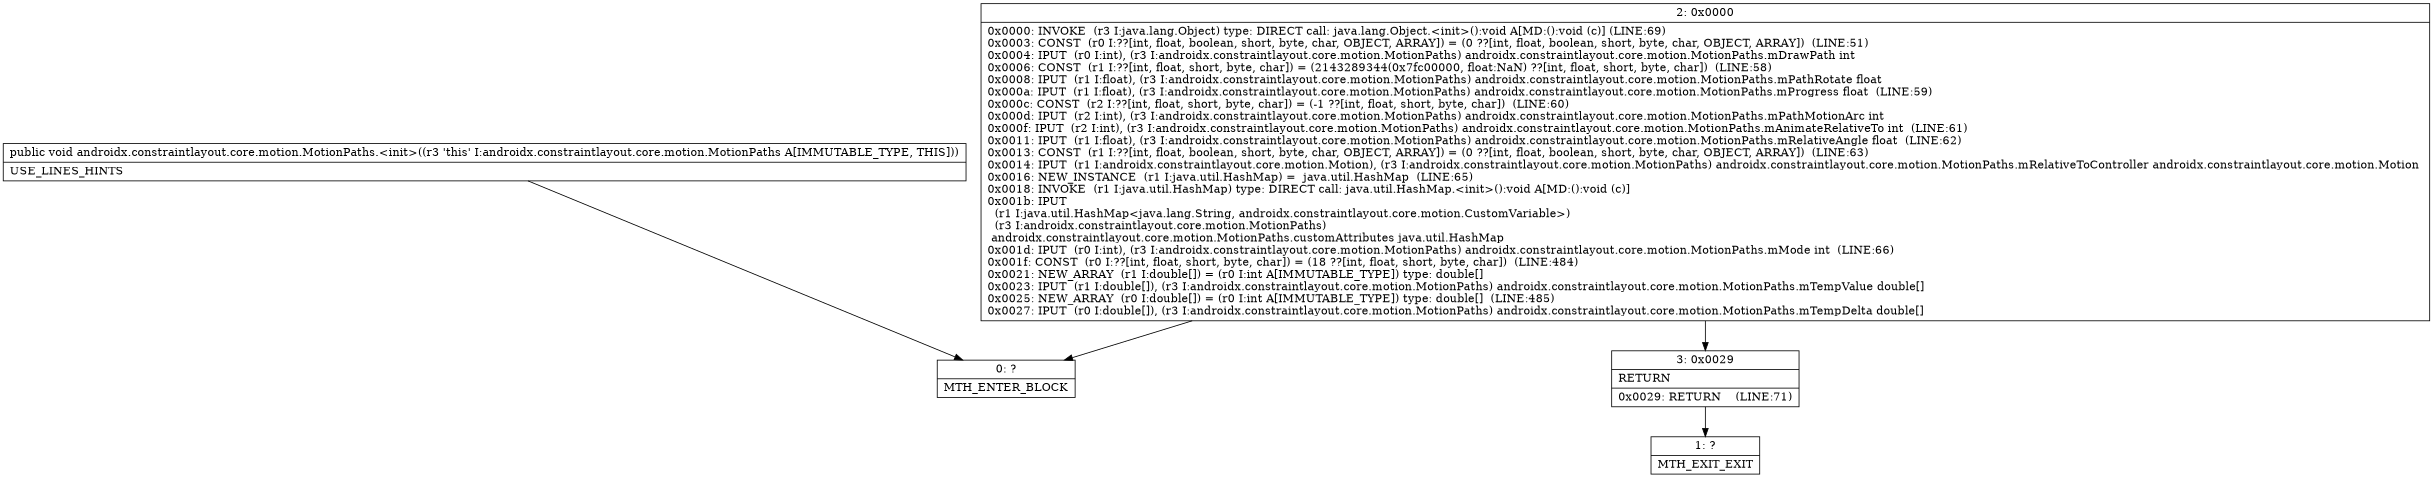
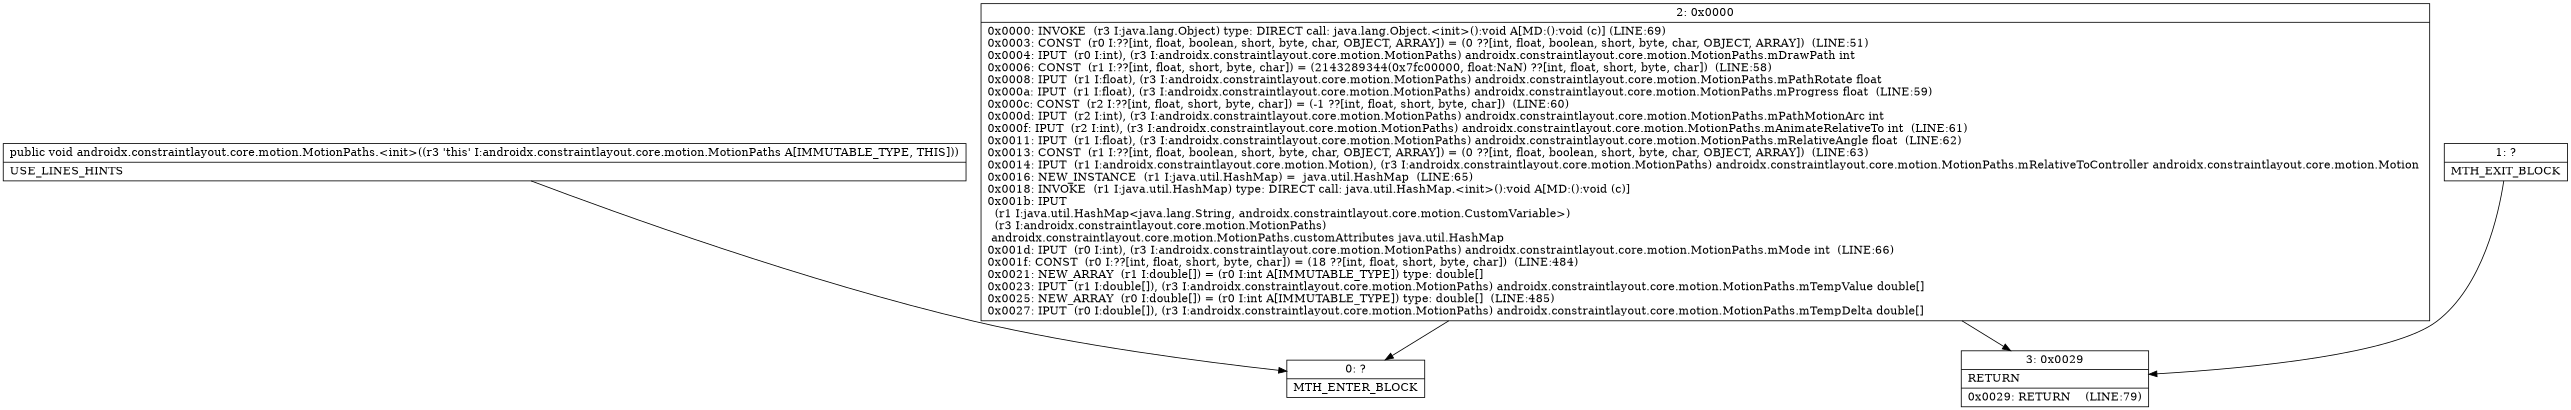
node "3: 0x0029": text "0x0029: RETURN    (LINE:71)" -> "0x0029: RETURN    (LINE:79)"
edge "3: 0x0029" -> "1: ?": reversed
node "1: ?": text "MTH_EXIT_EXIT" -> "MTH_EXIT_BLOCK"
